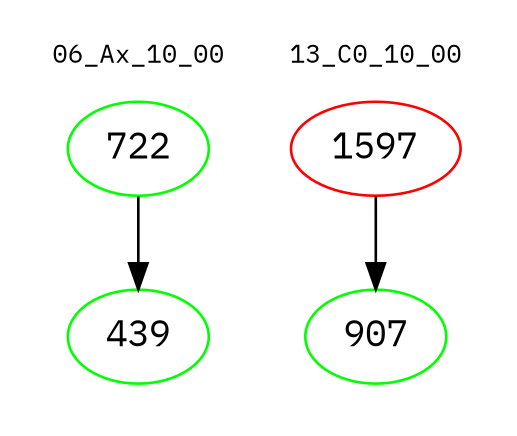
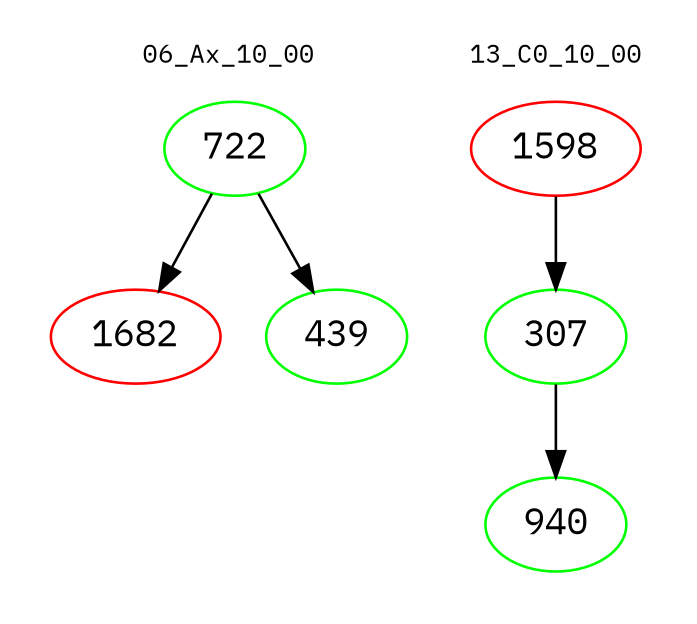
node "1597": label "1597" -> "1598"
node "1682": added
node "907": label "907" -> "307"
node "940": added
